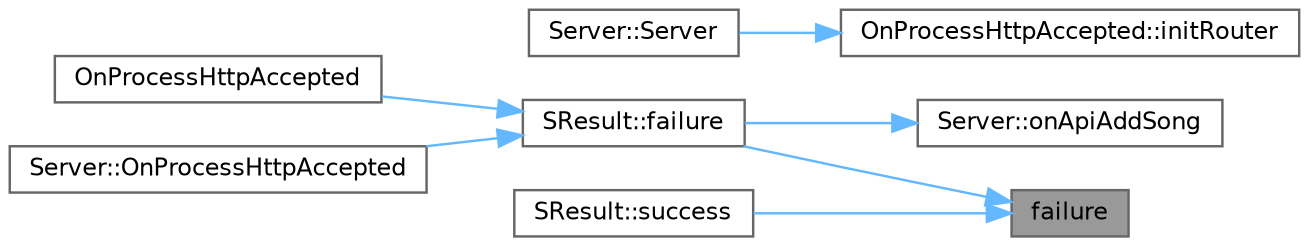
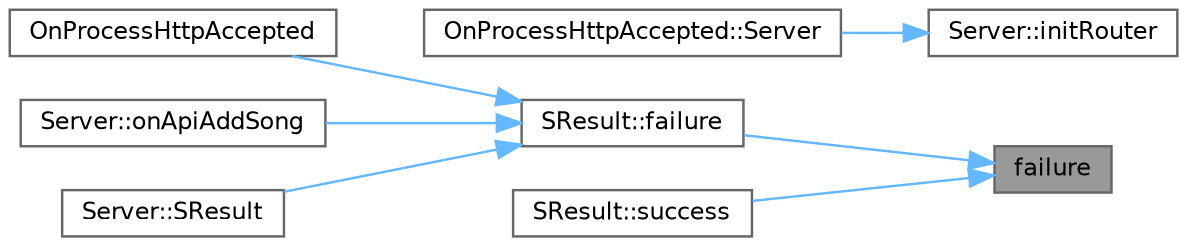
node "Server::Server": label "Server::Server" -> "OnProcessHttpAccepted::Server"
node "OnProcessHttpAccepted::initRouter": label "OnProcessHttpAccepted::initRouter" -> "Server::initRouter"
edge "SResult::failure" -> "Server::onApiAddSong": reversed
node "Server::OnProcessHttpAccepted": label "Server::OnProcessHttpAccepted" -> "Server::SResult"
